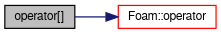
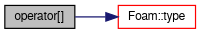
node "Foam::operator": label "Foam::operator" -> "Foam::type"
